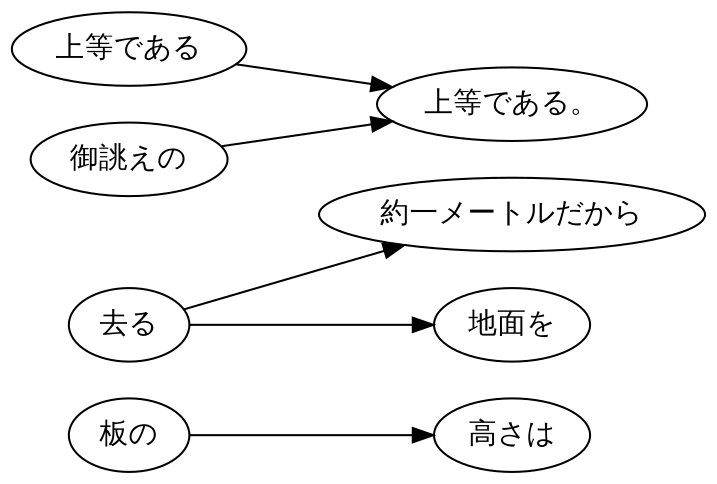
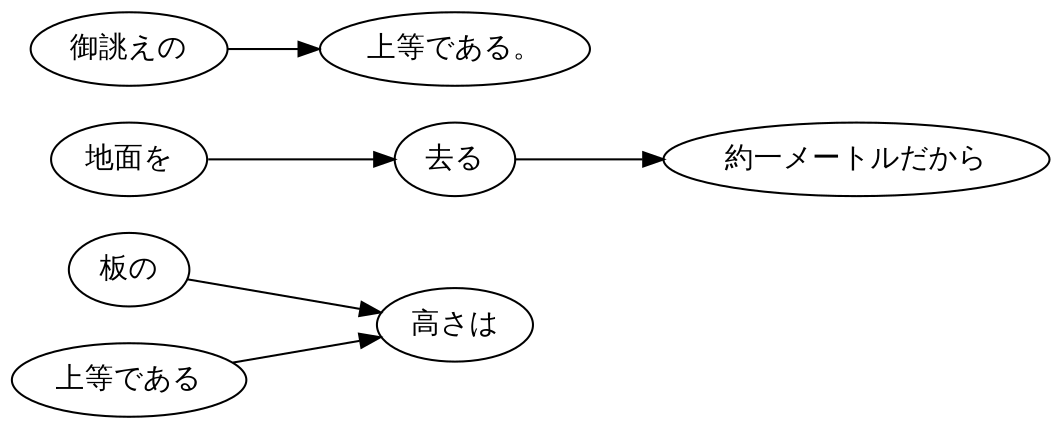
edge "上等である" -> "上等である。": now "上等である" -> "高さは"
edge "去る" -> "地面を": reversed
